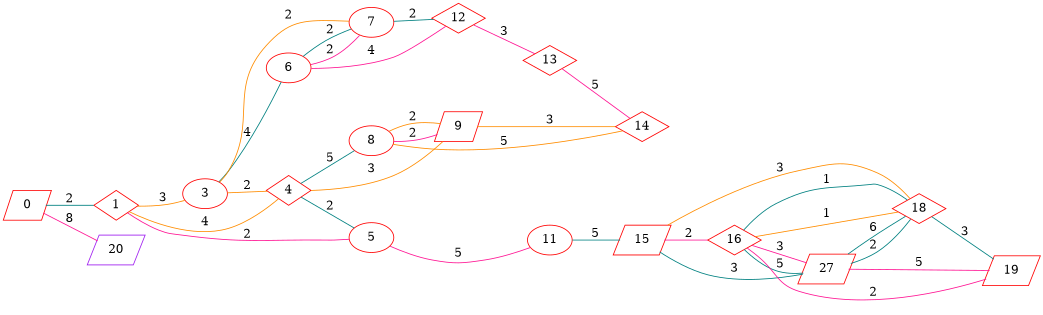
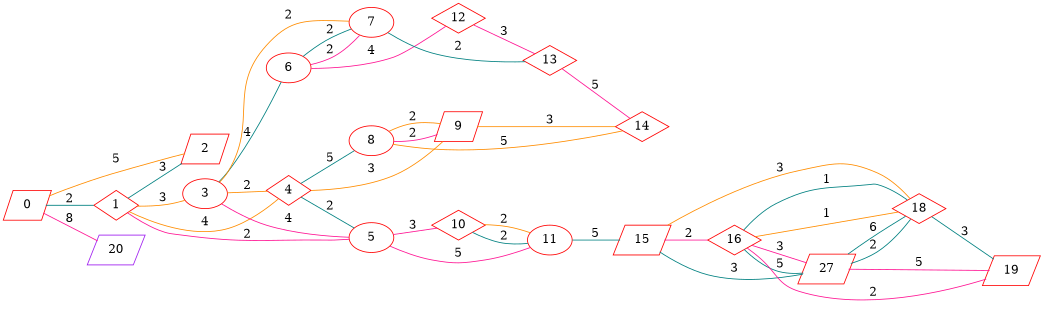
edge "12" -- "7": now "13" -- "7"
node "2": added
node "10": added
edge "3" -- "5": added, label "4"
